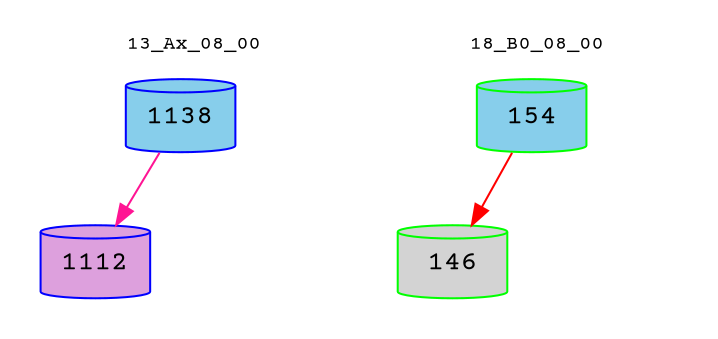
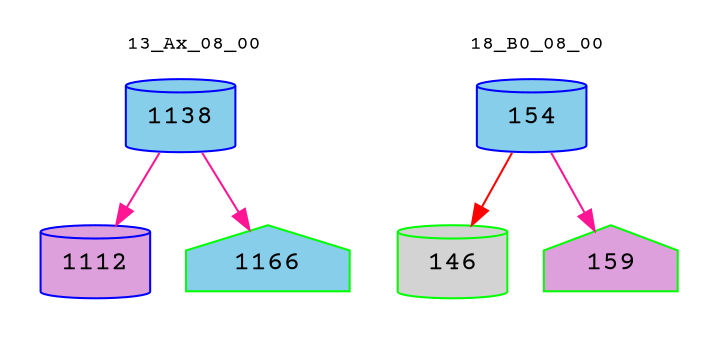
node "154": color green -> blue
node "1166": added
node "159": added
